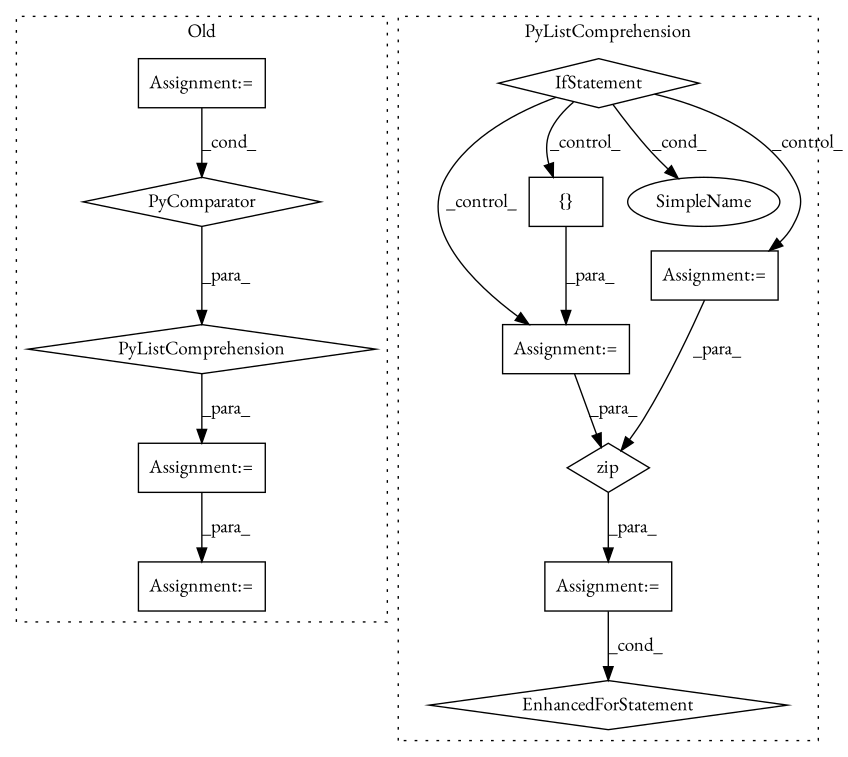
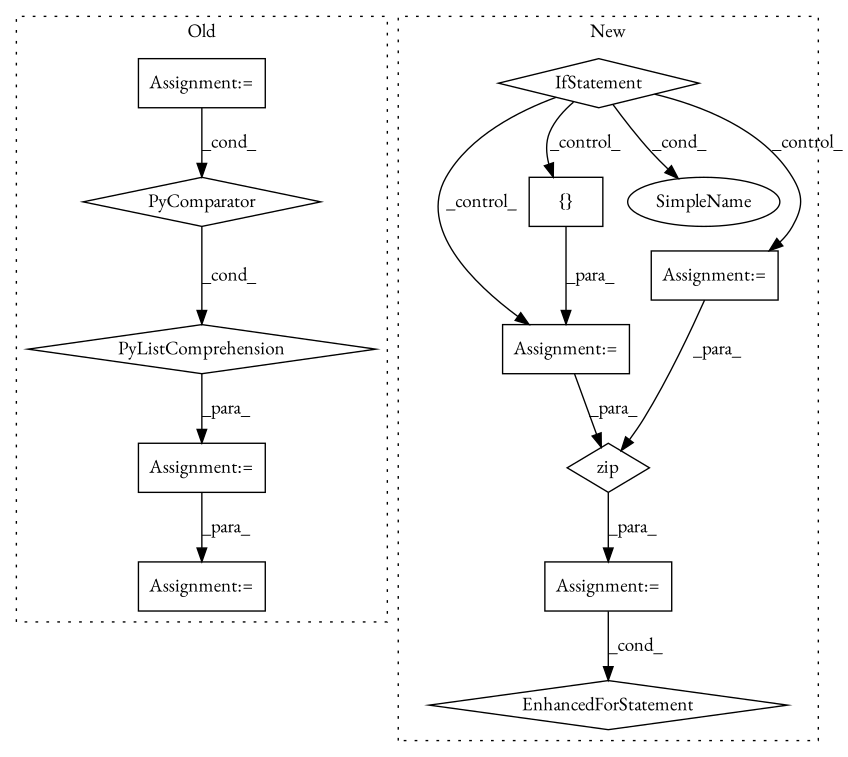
cluster "PyListComprehension": label "PyListComprehension" -> "New"
edge "PyComparator" -> "PyListComprehension": label "_para_" -> "_cond_"
